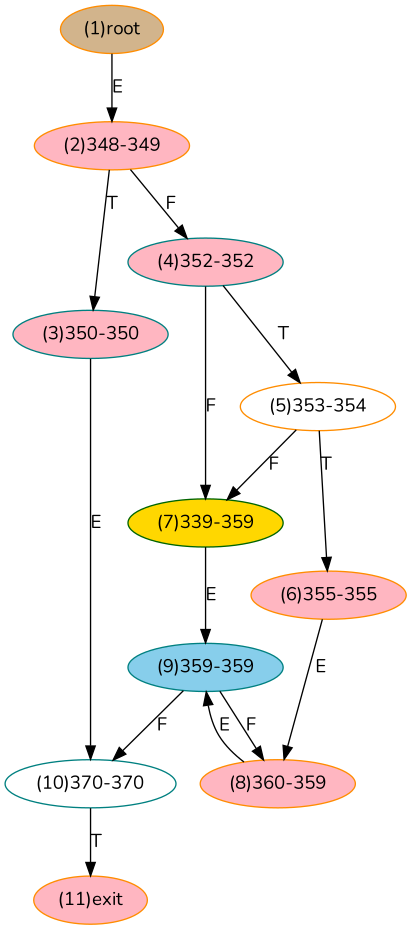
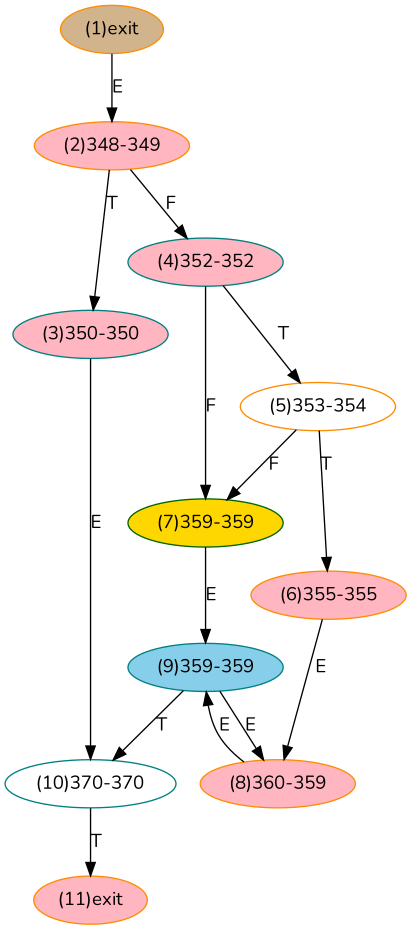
node "(1)root": label "(1)root" -> "(1)exit"
node "(7)339-359": label "(7)339-359" -> "(7)359-359"
edge "(9)359-359" -> "(10)370-370": label "F" -> "T"
edge "(9)359-359" -> "(8)360-359": label "F" -> "E"
